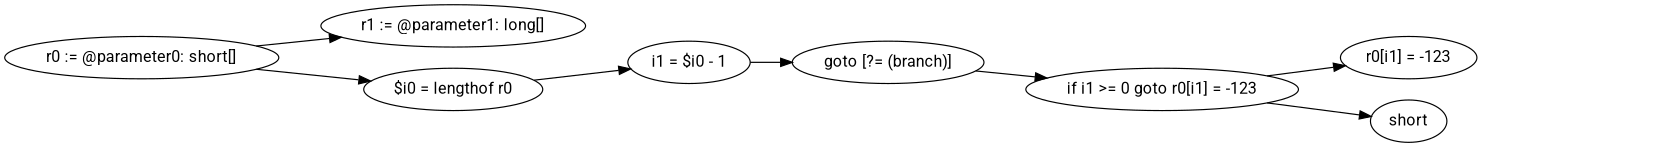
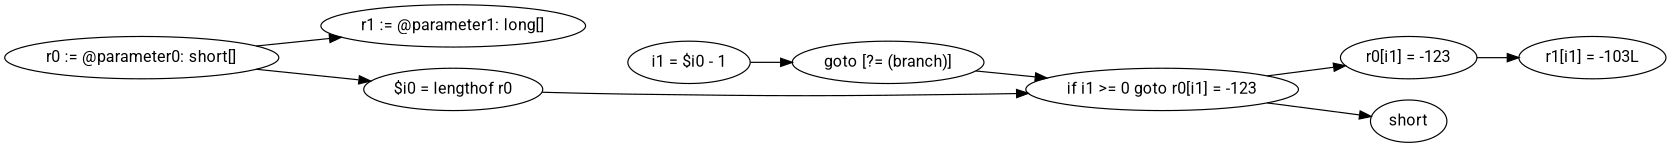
node "r1[i1] = -103L": added
edge "$i0 = lengthof r0" -> "i1 = $i0 - 1": now "$i0 = lengthof r0" -> "if i1 >= 0 goto r0[i1] = -123"
